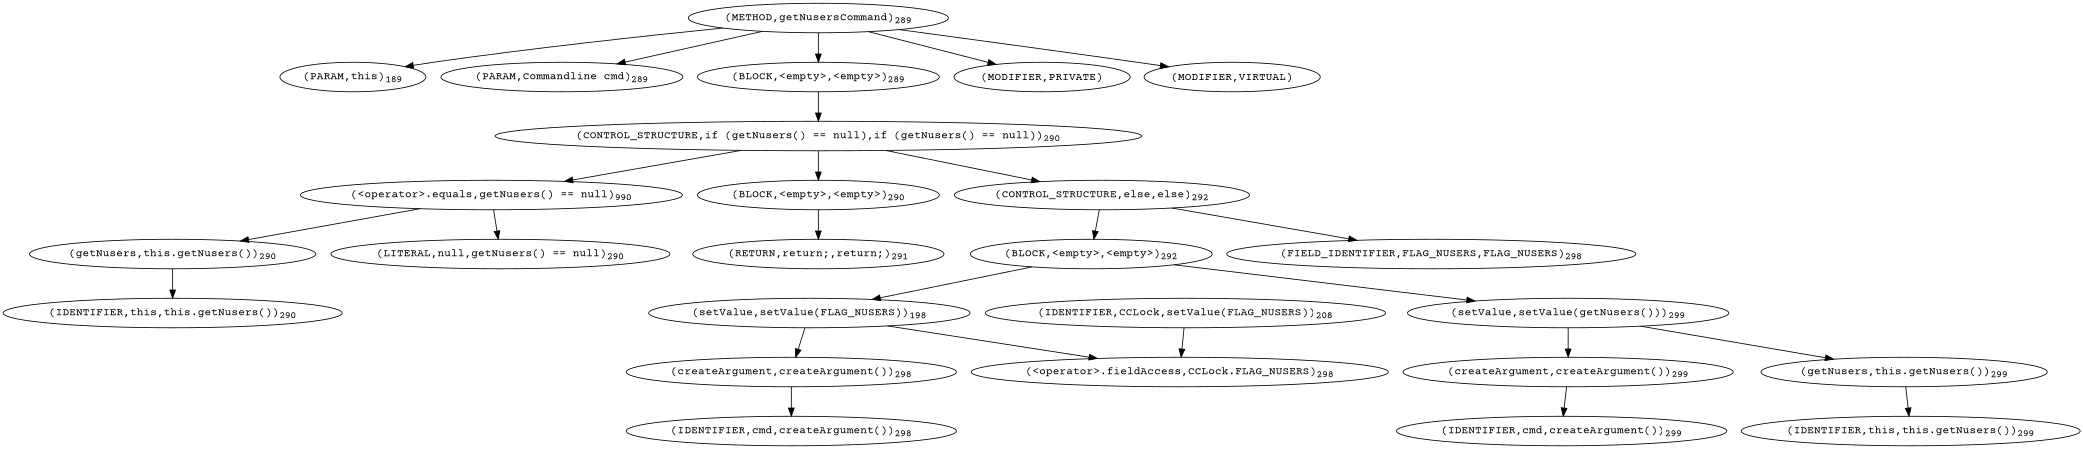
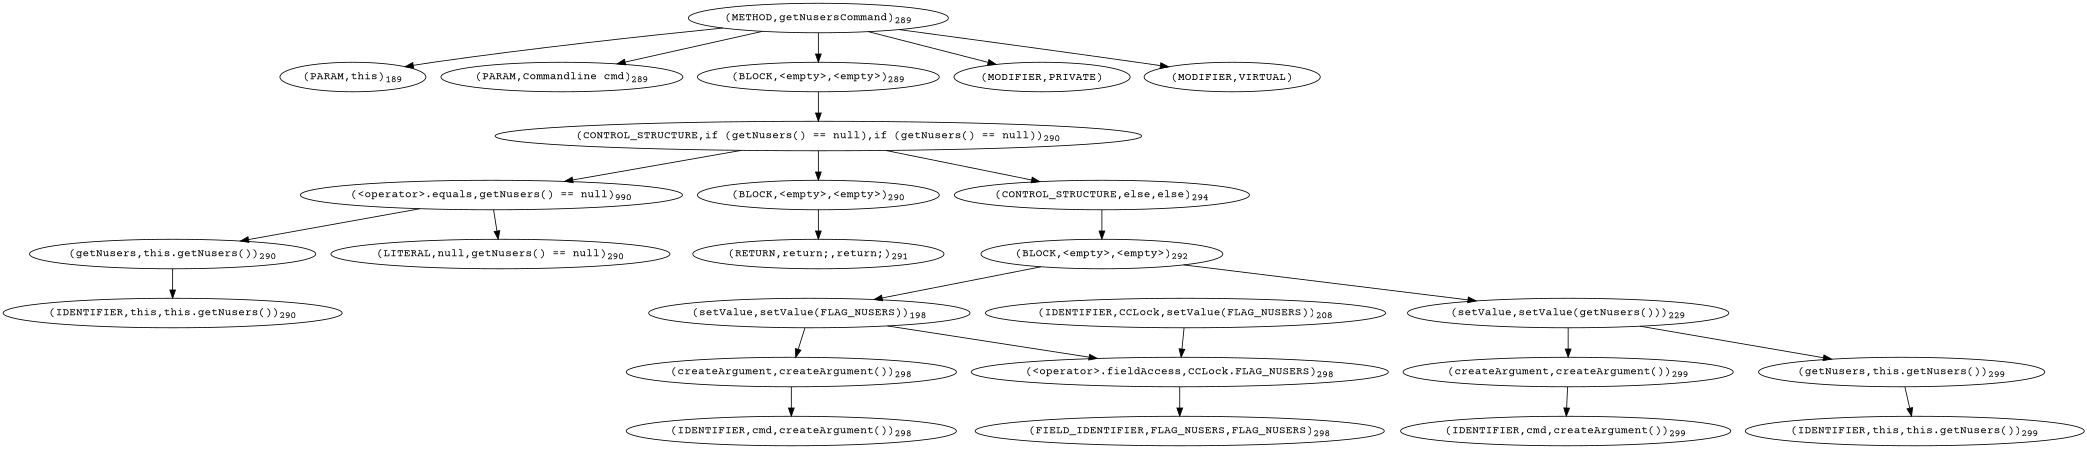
node "(CONTROL_STRUCTURE,else,else)": text "292" -> "294"
edge "(CONTROL_STRUCTURE,else,else)" -> "(FIELD_IDENTIFIER,FLAG_NUSERS,FLAG_NUSERS)": now "(<operator>.fieldAccess,CCLock.FLAG_NUSERS)" -> "(FIELD_IDENTIFIER,FLAG_NUSERS,FLAG_NUSERS)"
node "(setValue,setValue(getNusers()))": text "299" -> "229"
